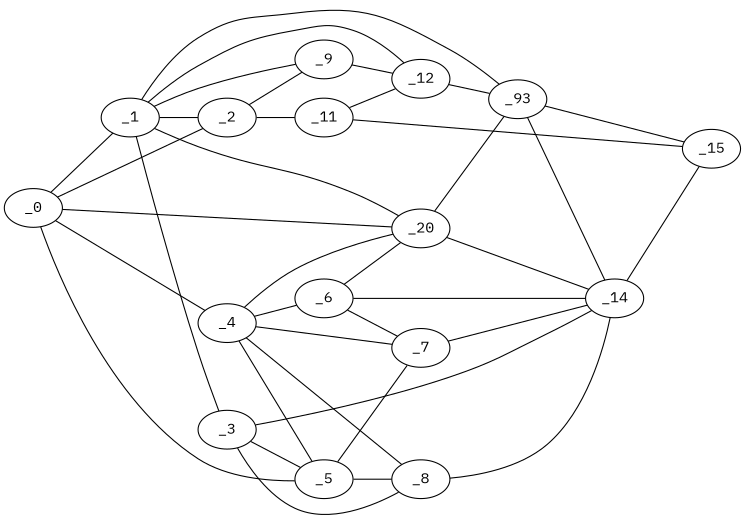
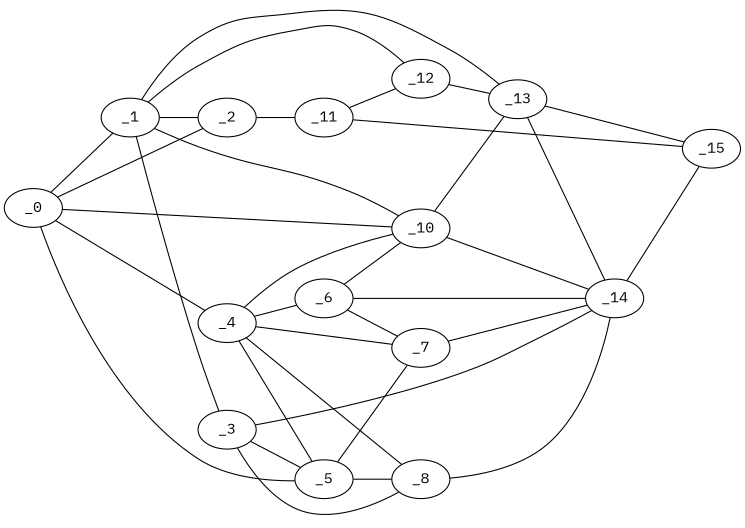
node "_9": removed
node "_93": label "_93" -> "_13"
node "_20": label "_20" -> "_10"
